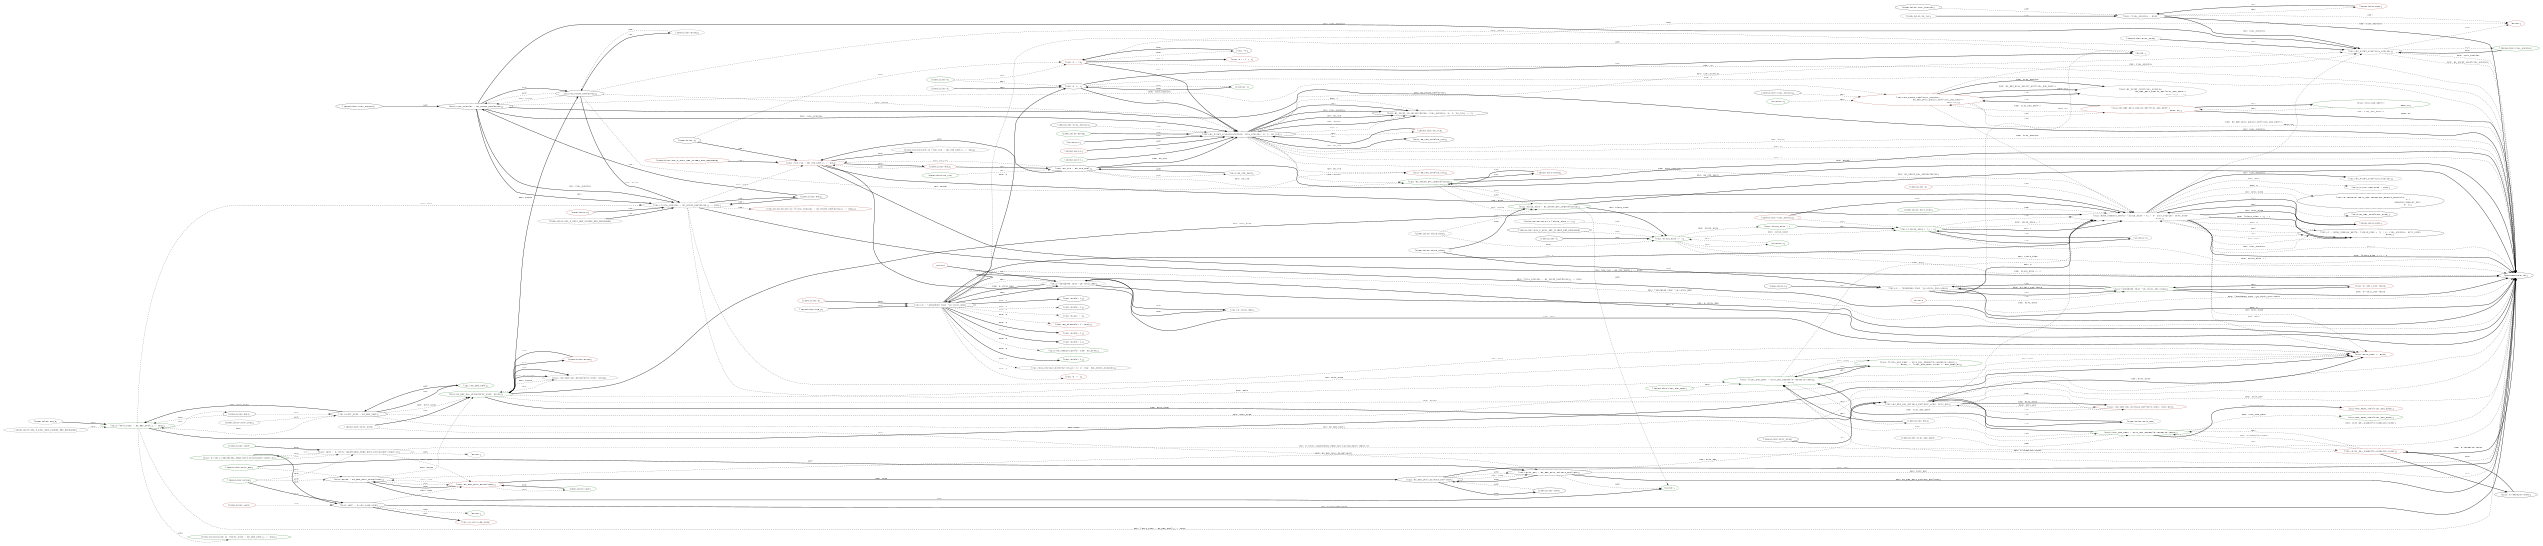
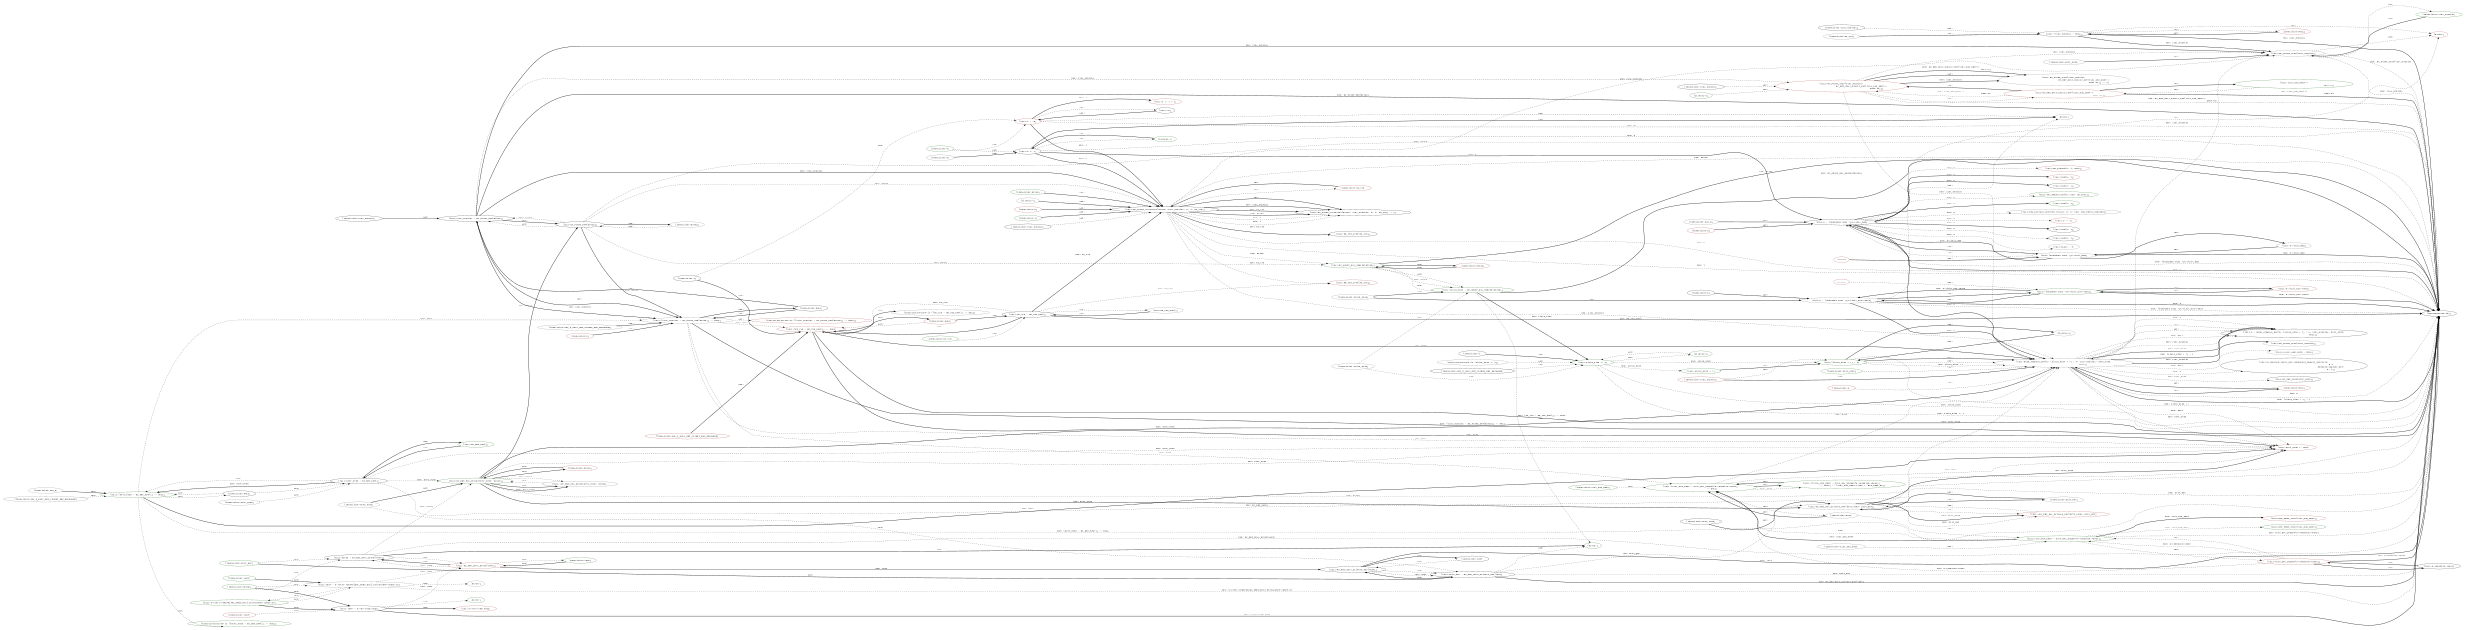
edge "(Call,p = (unsigned char *)s->init_msg)" -> "(Call,p += 1)": reversed
